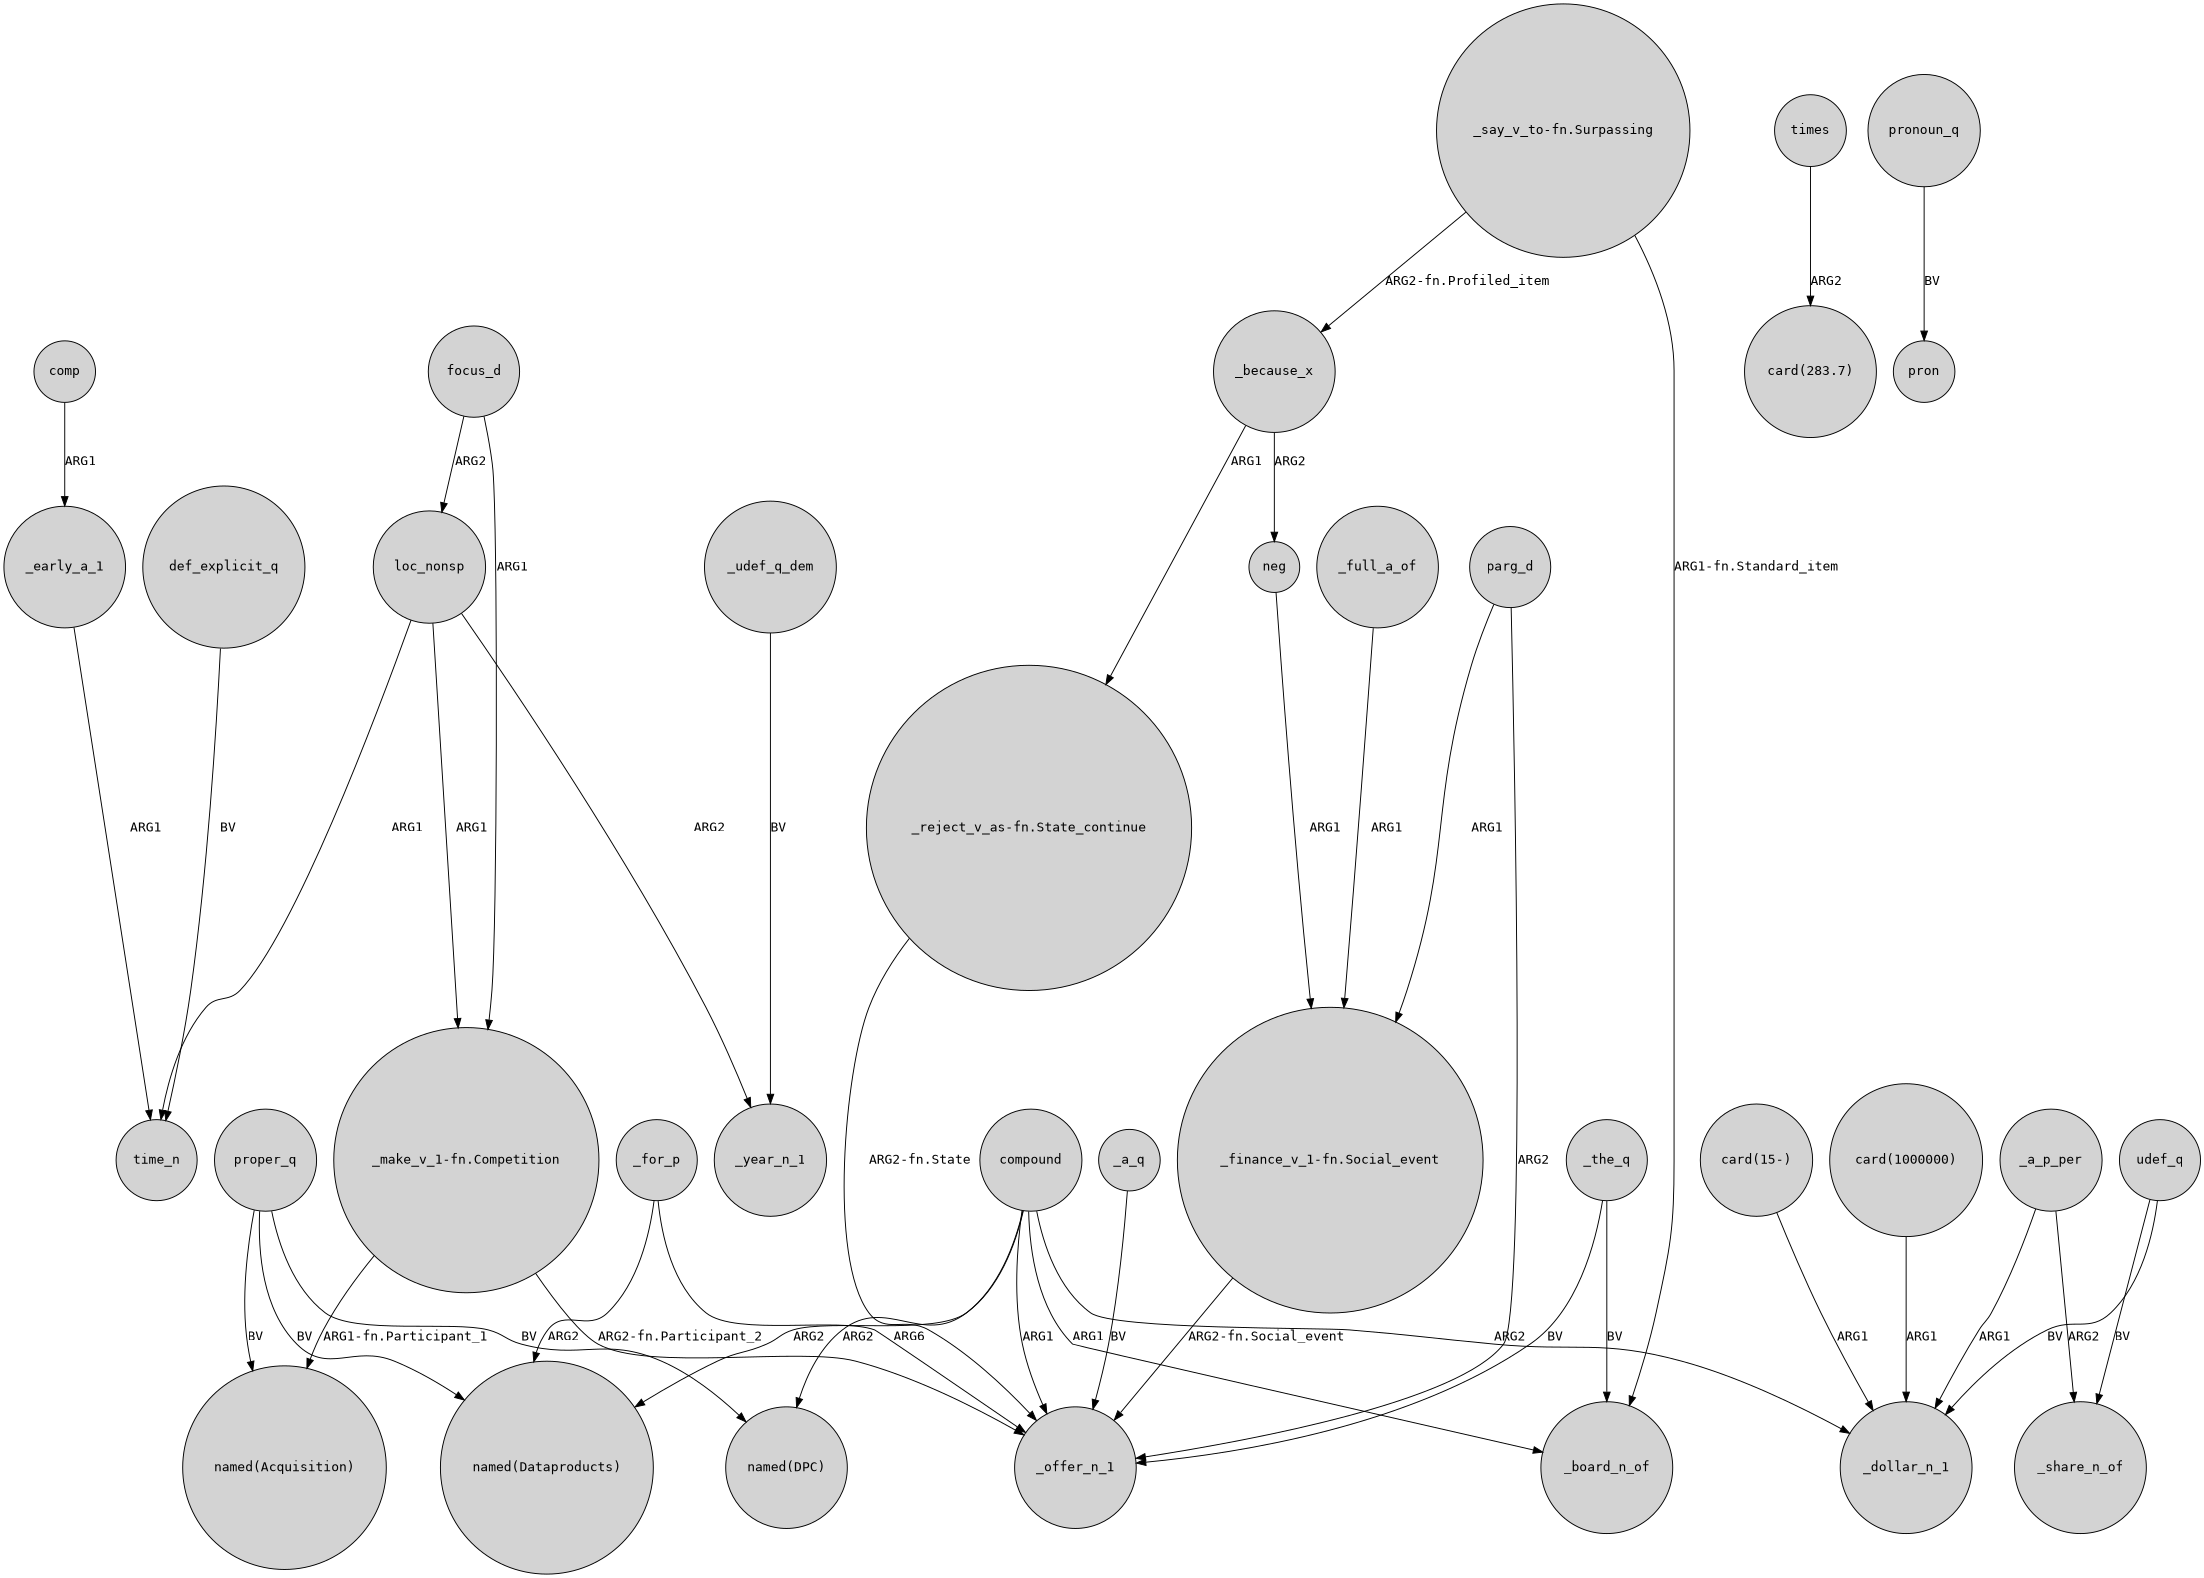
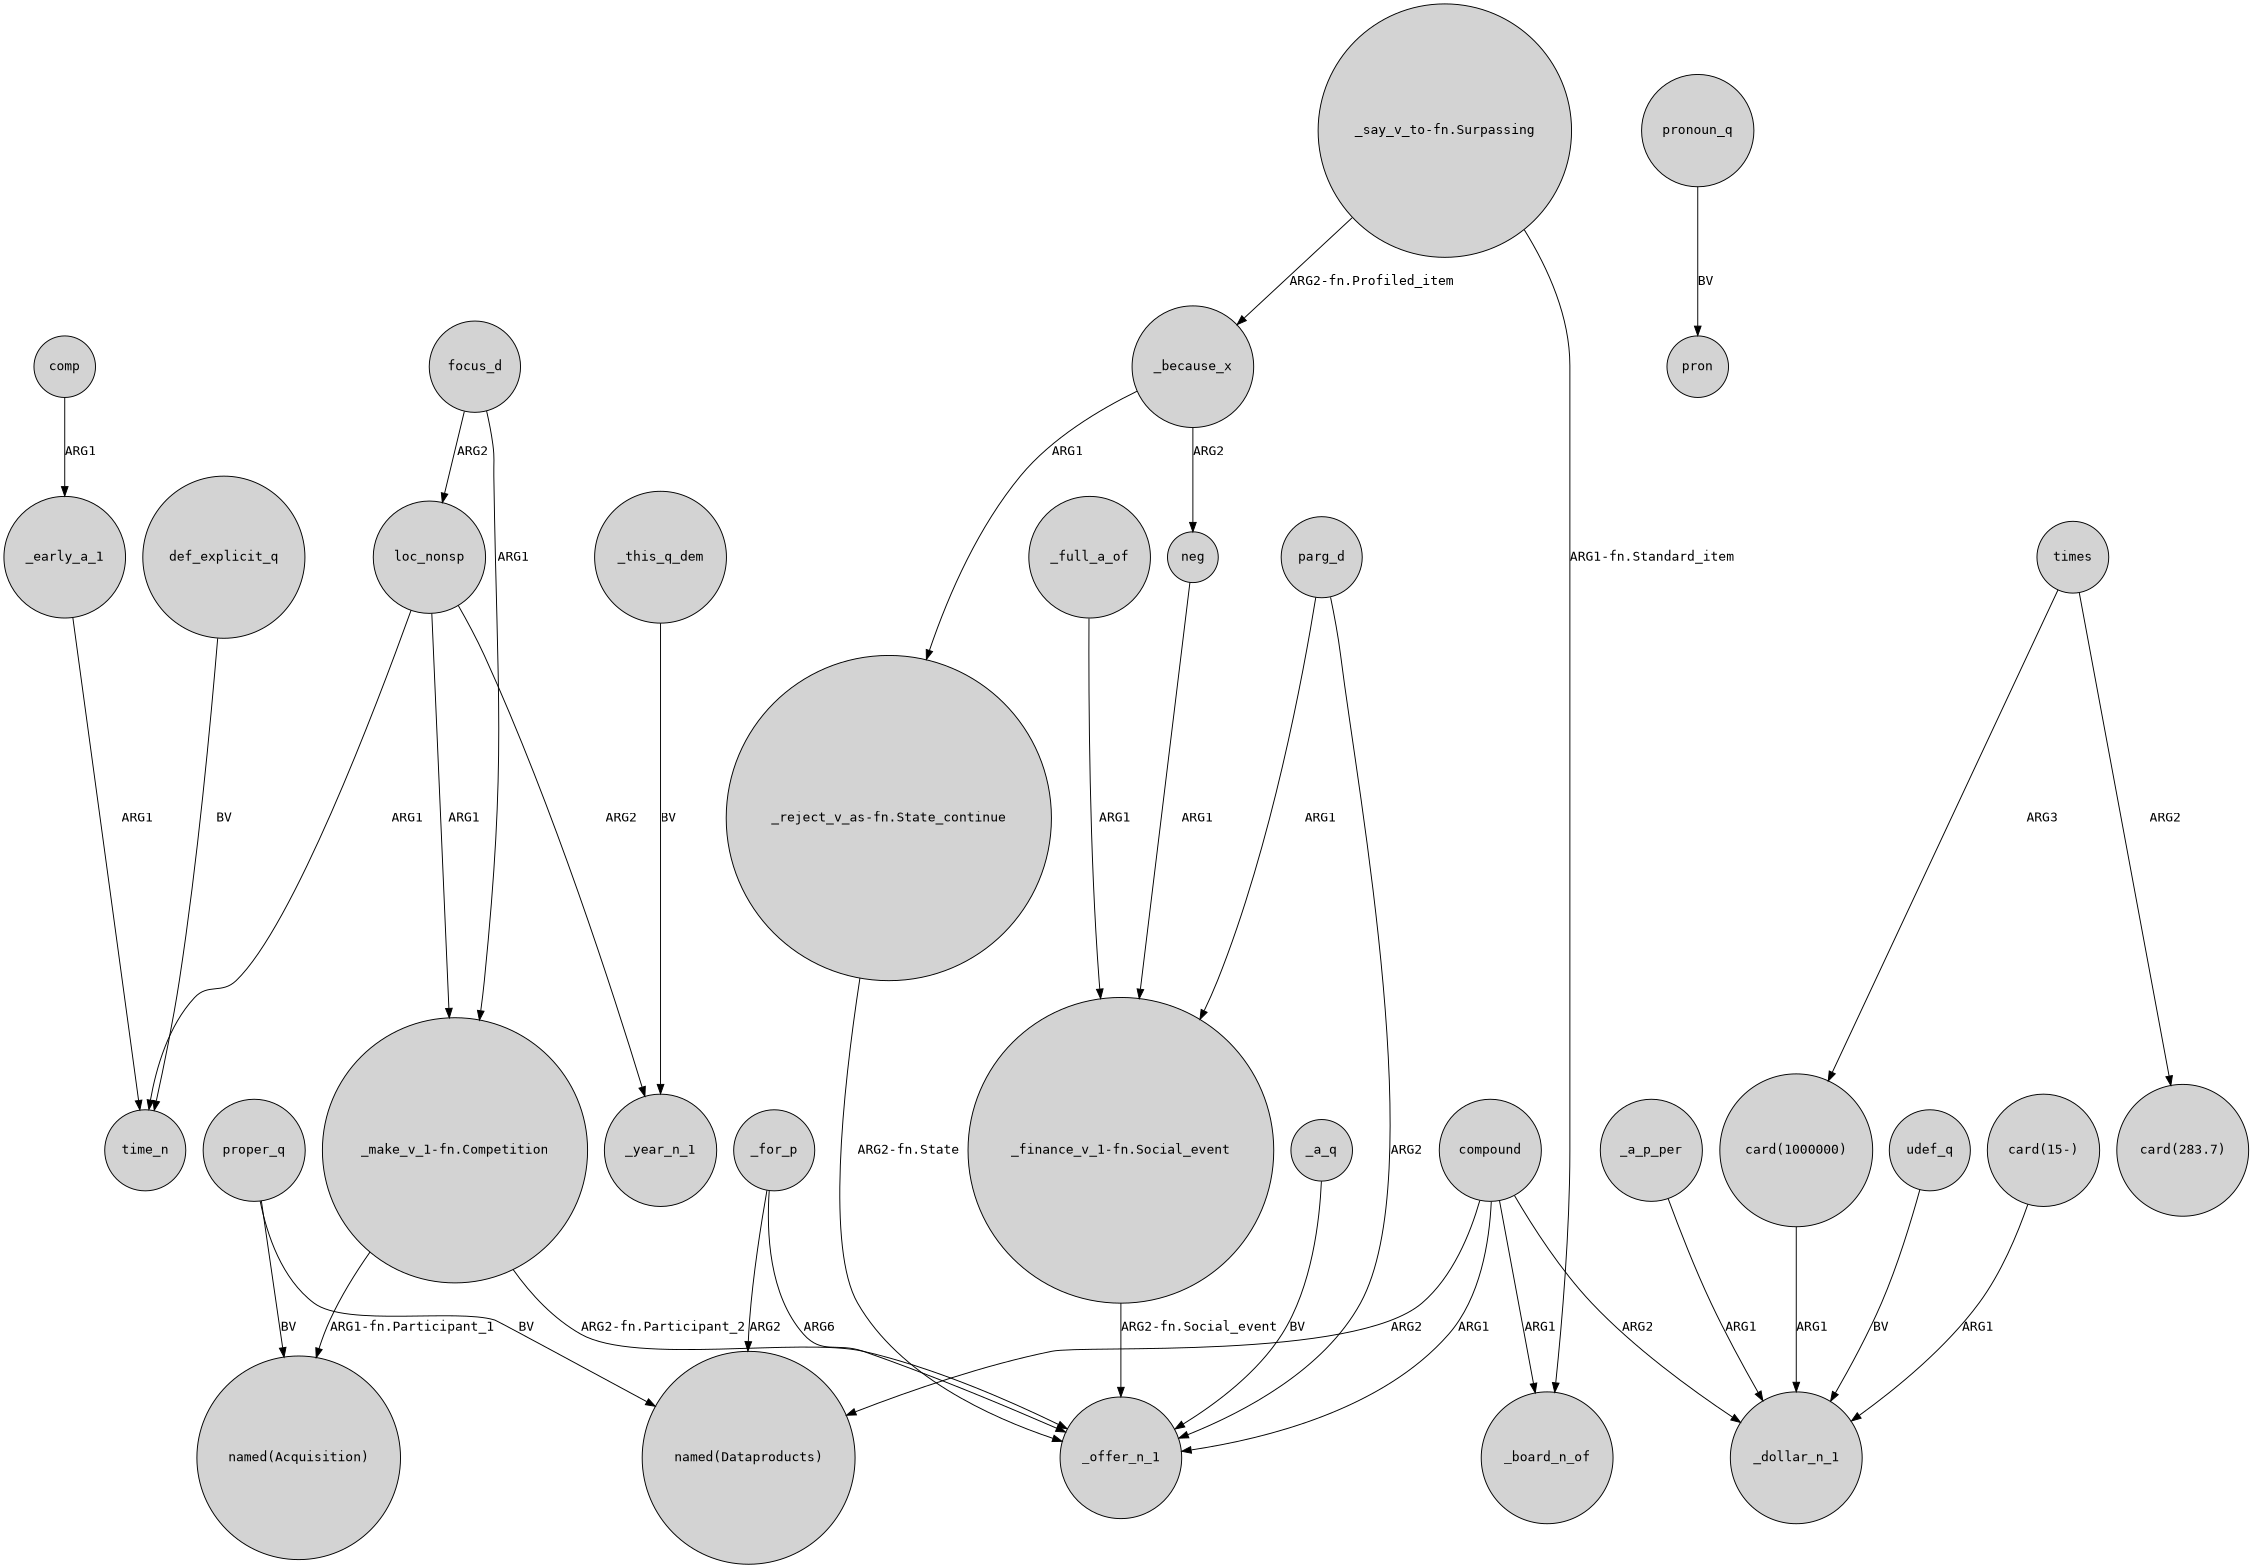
node "_udef_q_dem": label "_udef_q_dem" -> "_this_q_dem"
edge "times" -> "card(1000000)": added, label "ARG3"
node "_the_q": removed
node "named(DPC)": removed
node "_share_n_of": removed
